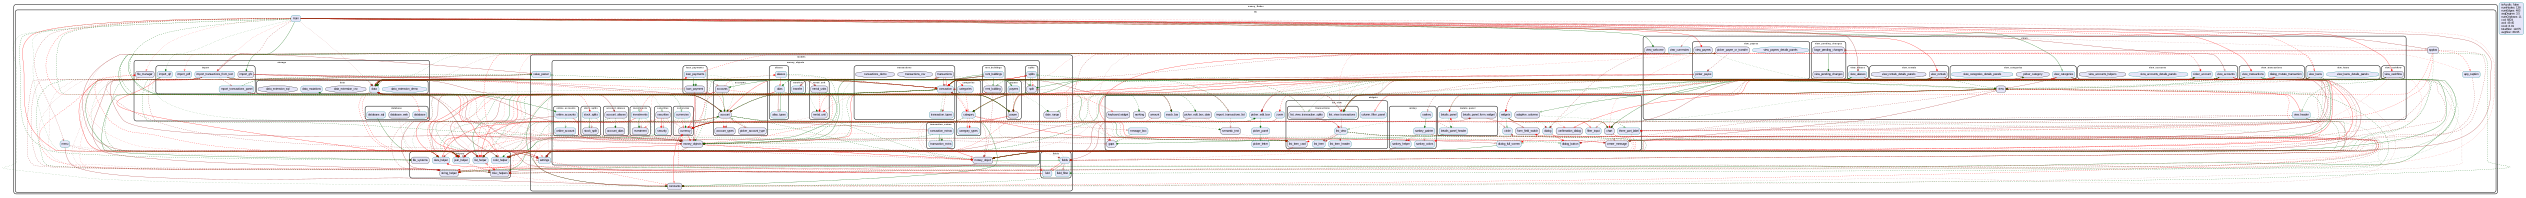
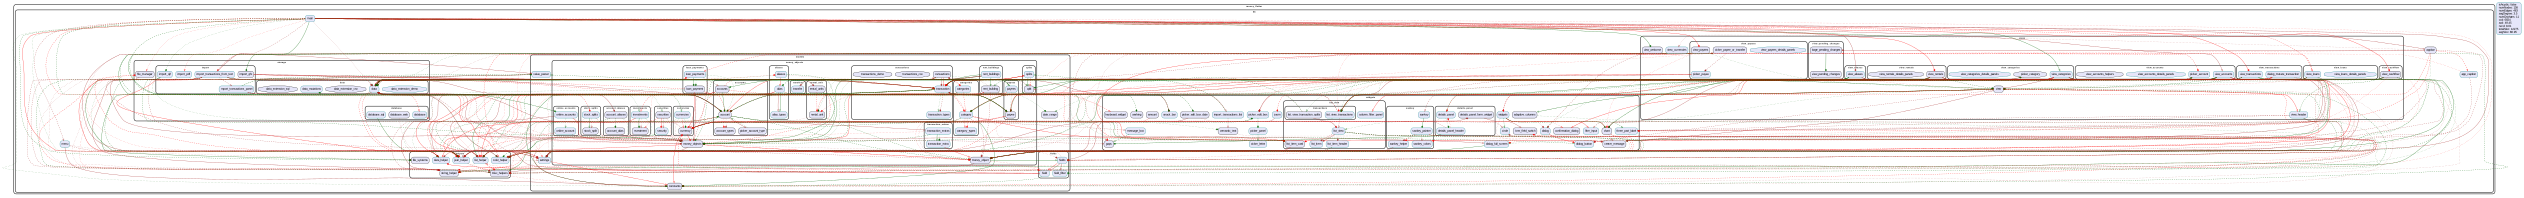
edge "categories" -> "transaction": now "categories" -> "transactions"
cluster "mutate_panel": label "mutate_panel" -> "details_panel"
edge "settings" -> "constants": style dashed -> bold
